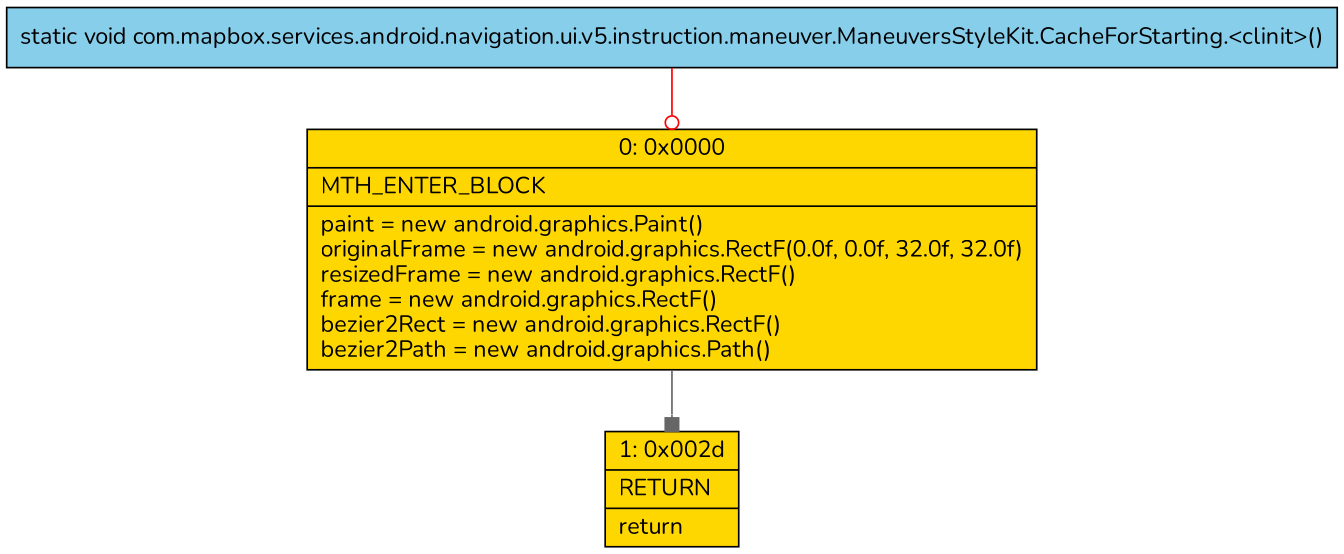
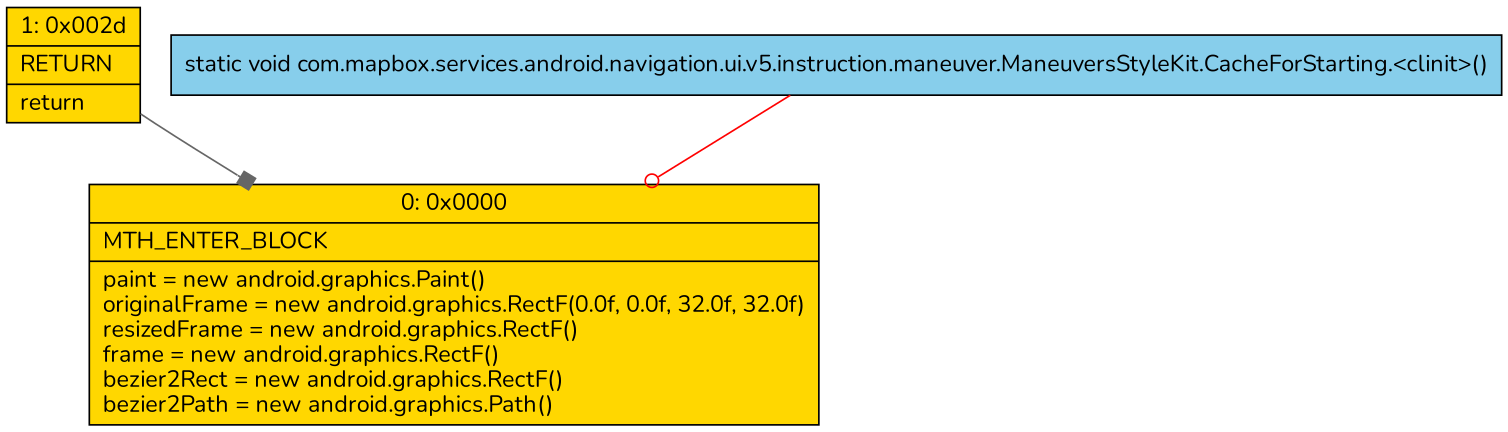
edge "0: 0x0000" -> "1: 0x002d": reversed
